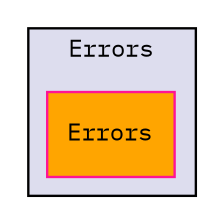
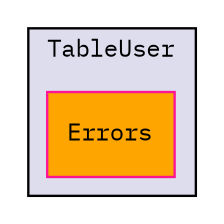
cluster "Errors": label "Errors" -> "TableUser"
